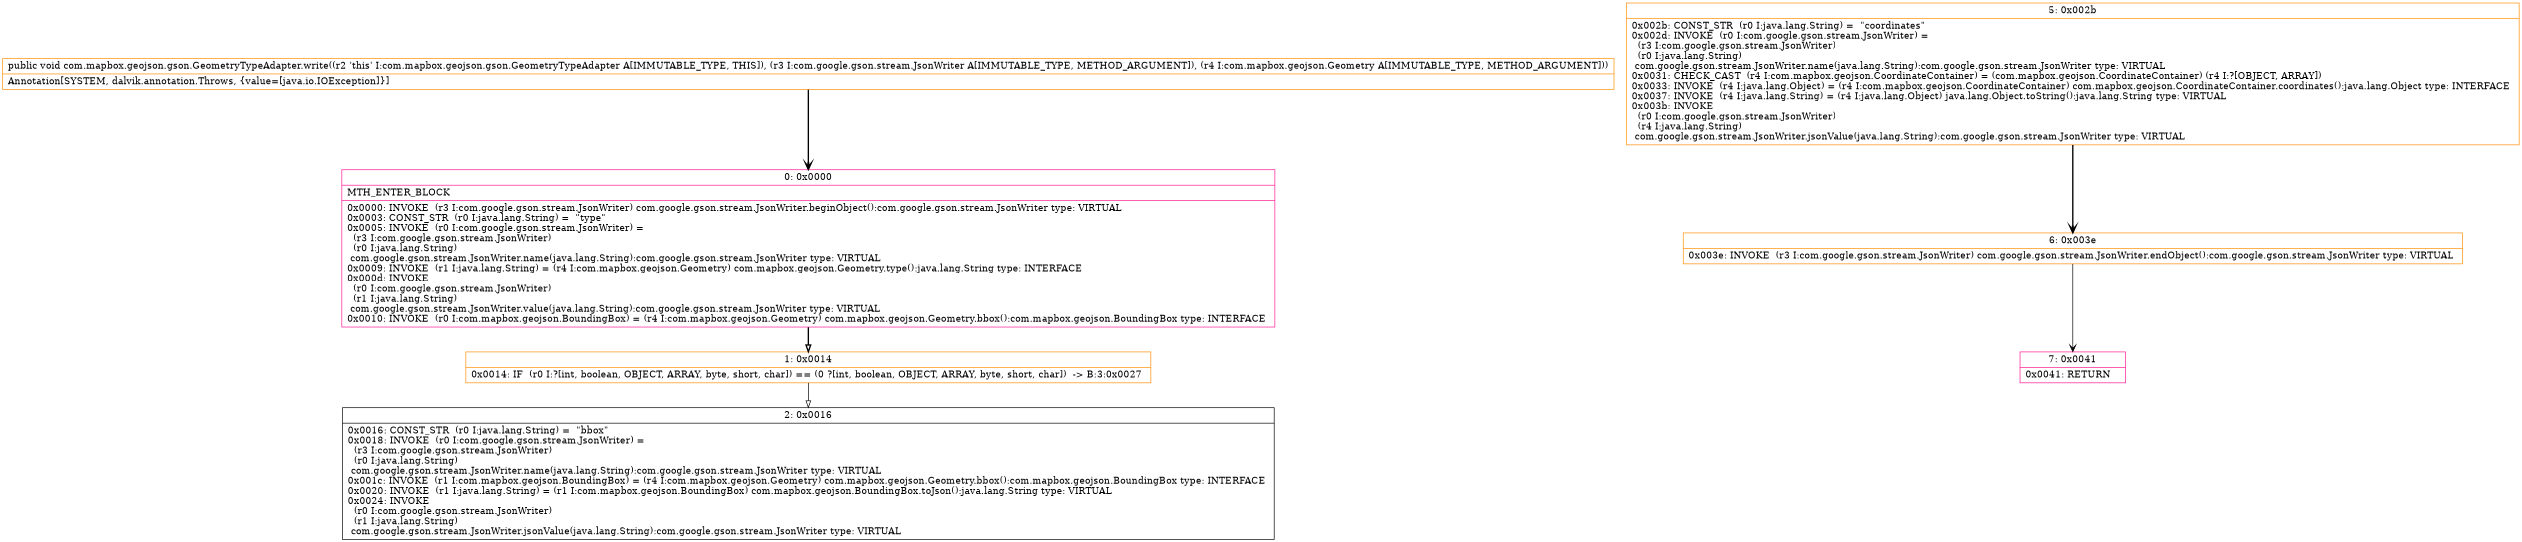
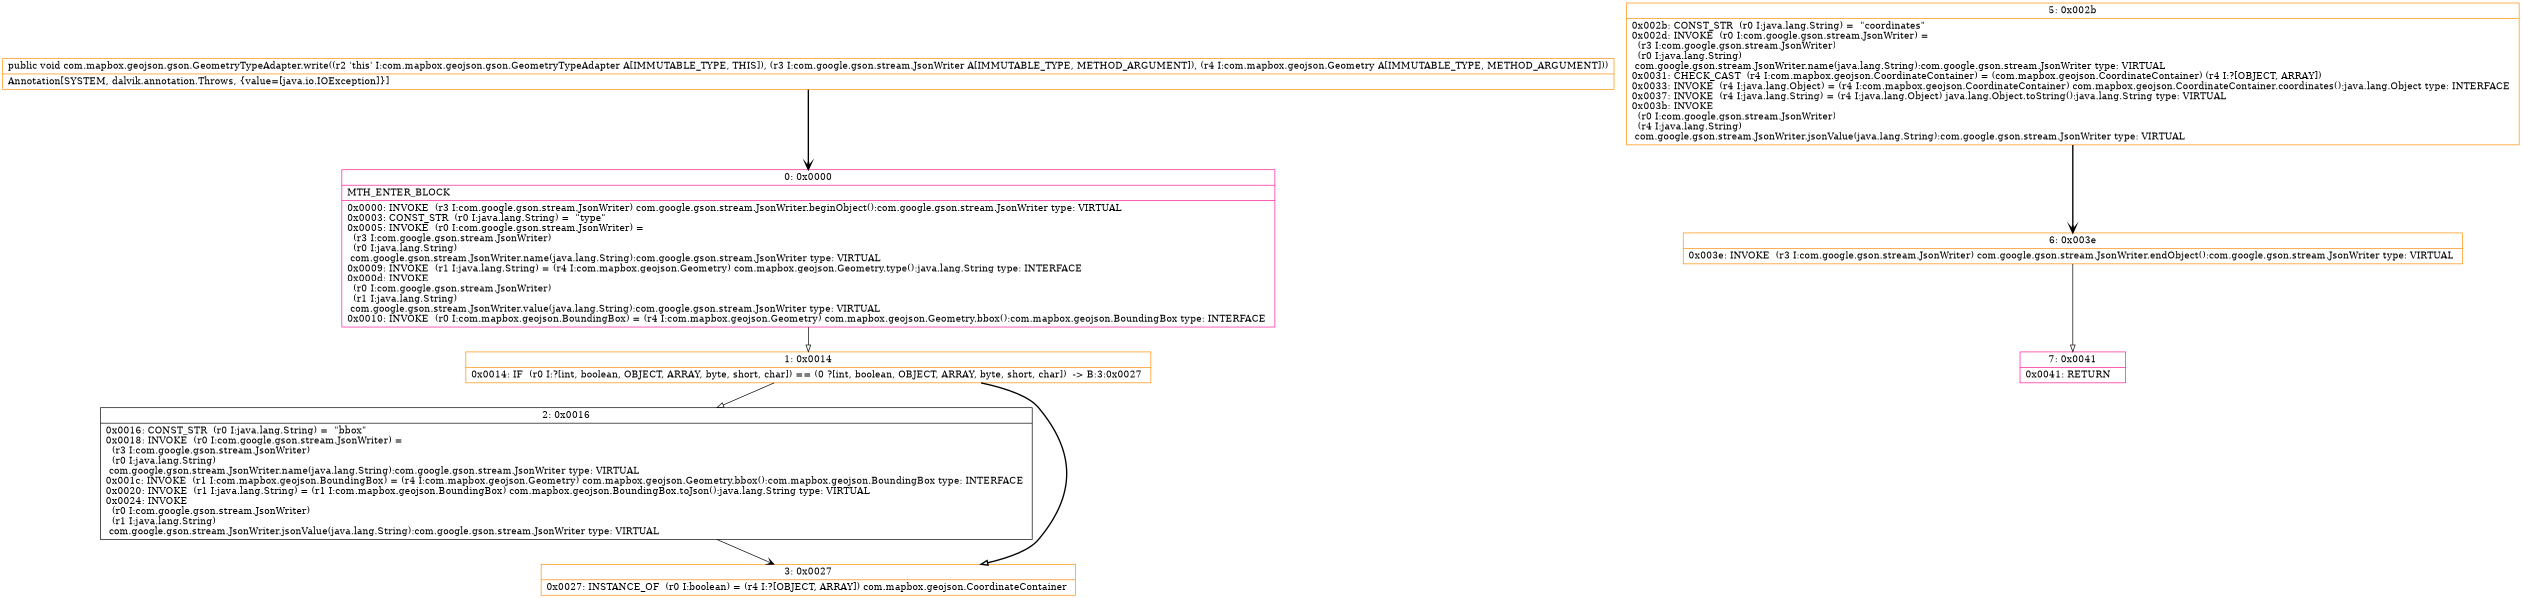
edge "6: 0x003e" -> "7: 0x0041": arrowhead vee -> onormal
edge "0: 0x0000" -> "1: 0x0014": style bold -> solid
node "3: 0x0027": added
